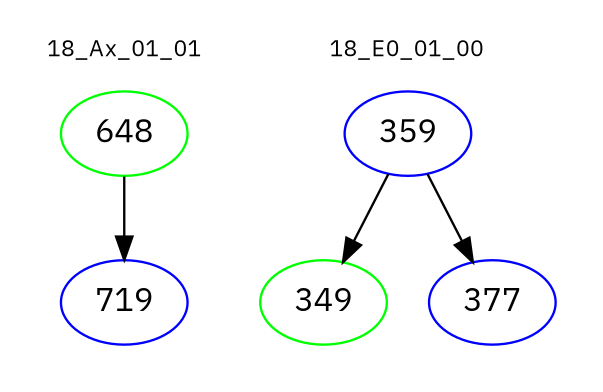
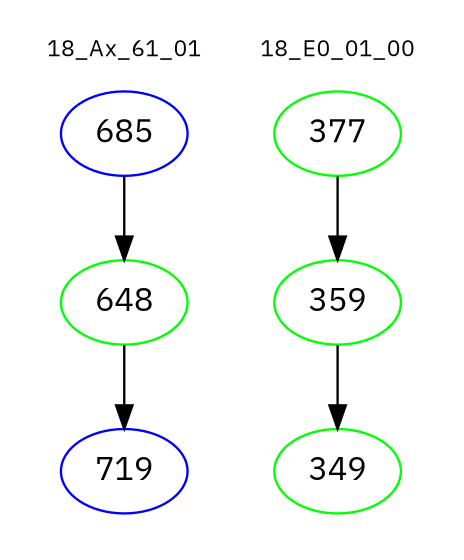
cluster "18_Ax_01_01": label "18_Ax_01_01" -> "18_Ax_61_01"
node "685": added
node "359": color blue -> green
edge "359" -> "377": reversed
node "377": color blue -> green
